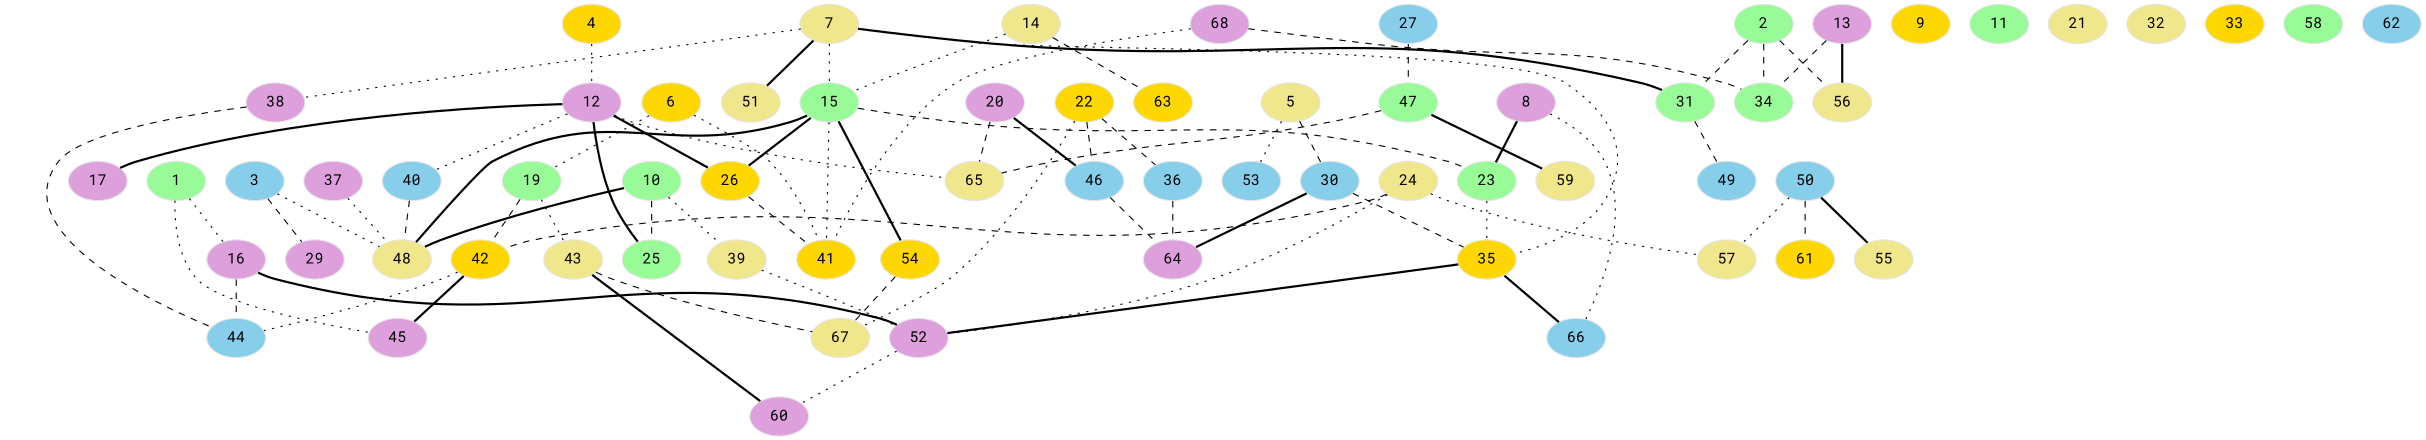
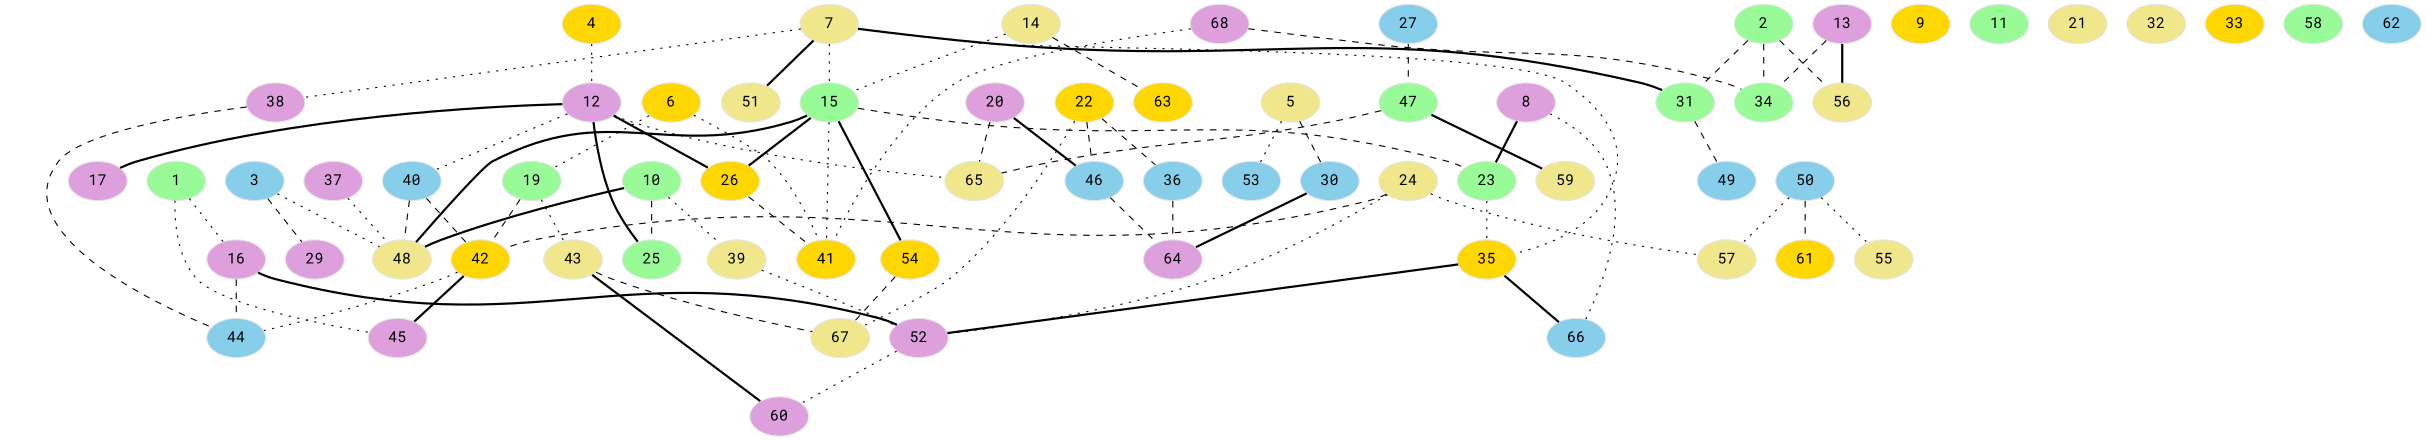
edge "40" -- "42": added
edge "30" -- "35": removed
edge "50" -- "55": style bold -> dotted
